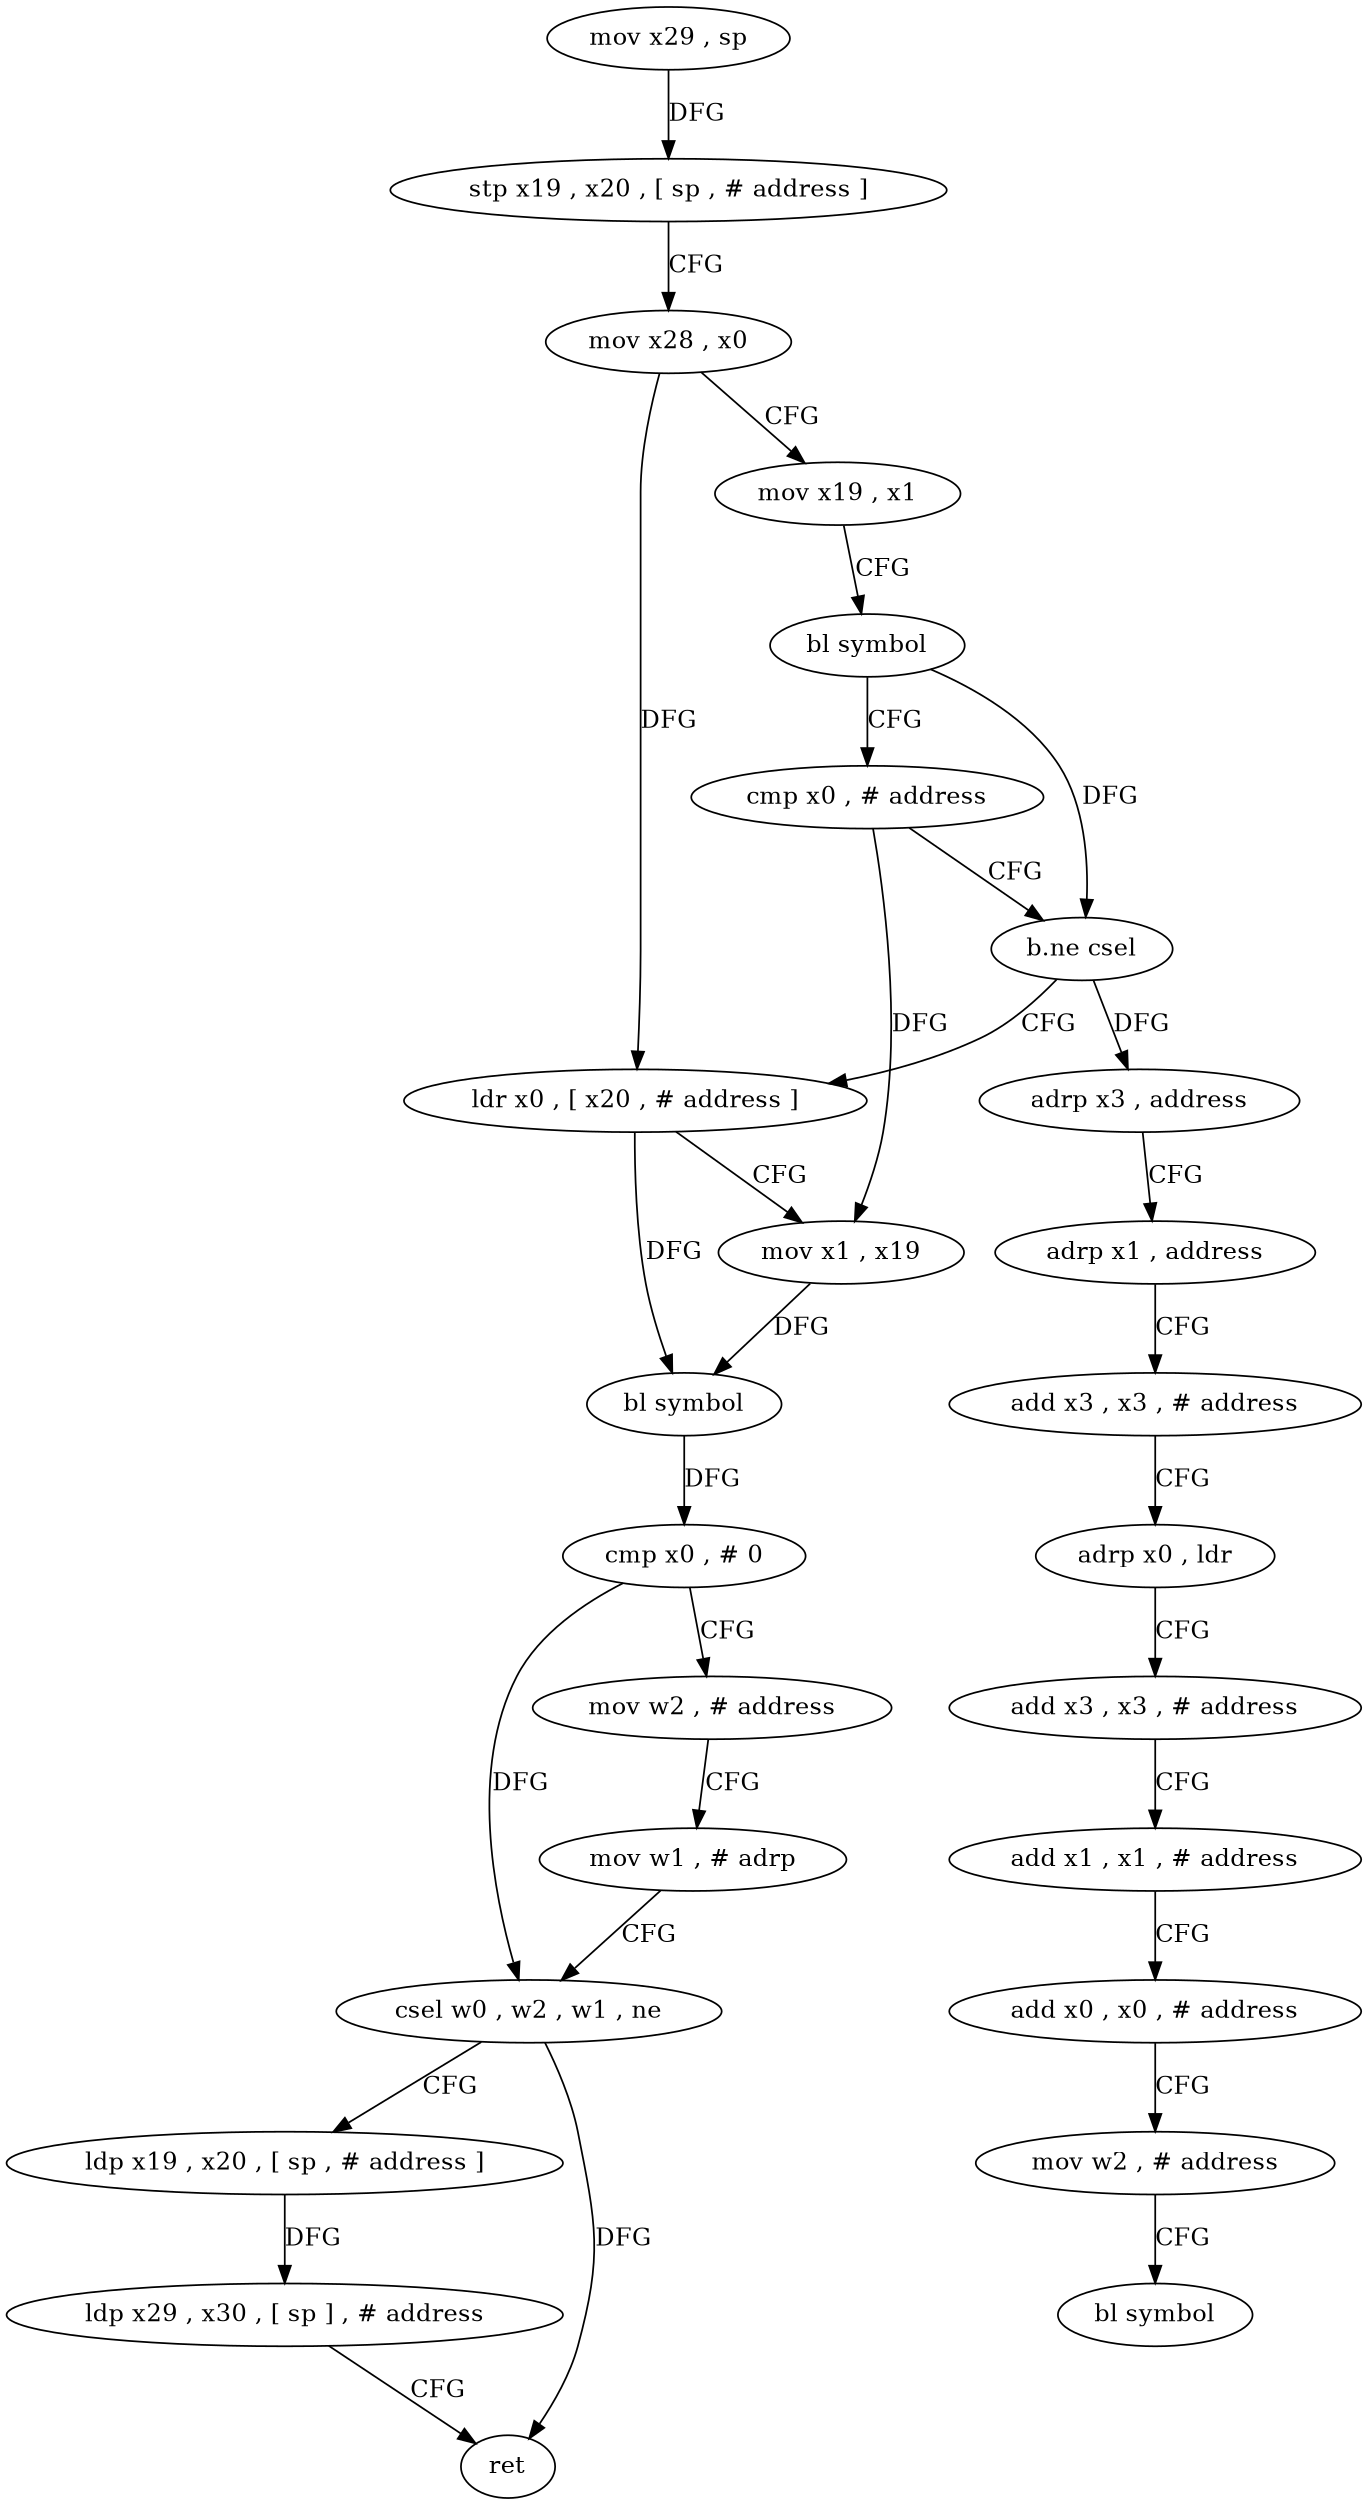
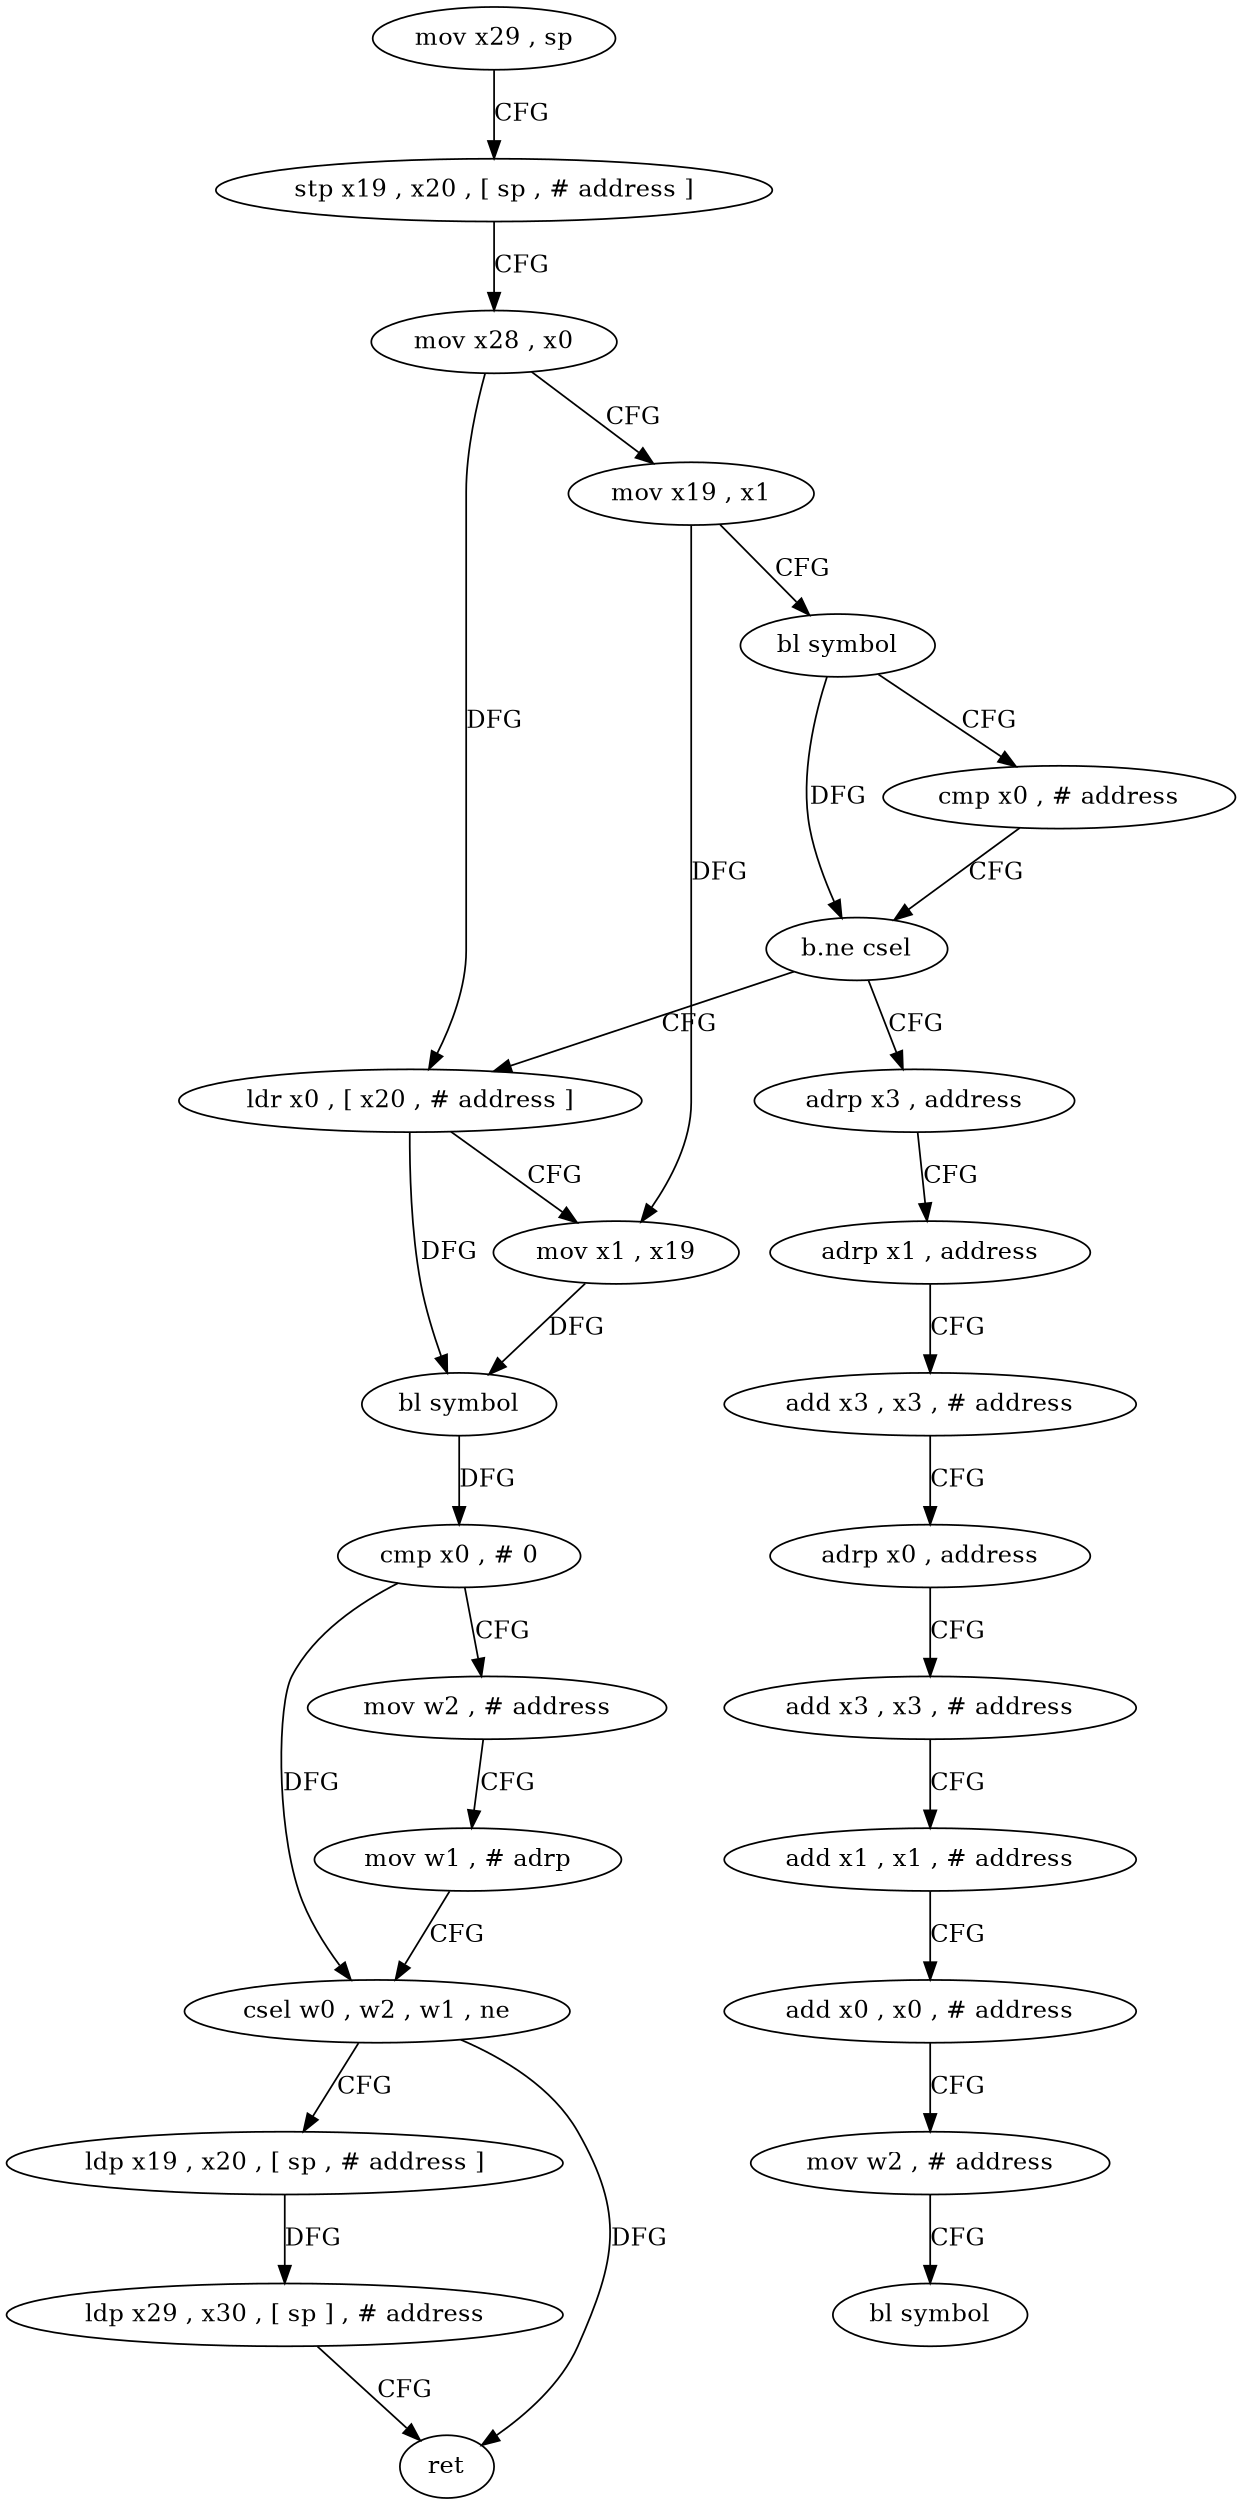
edge "mov x29 , sp" -> "stp x19 , x20 , [ sp , # address ]": label "DFG" -> "CFG"
edge "cmp x0 , # address" -> "mov x1 , x19": now "mov x19 , x1" -> "mov x1 , x19"
edge "b.ne csel" -> "adrp x3 , address": label "DFG" -> "CFG"
node "adrp x0 , ldr": label "adrp x0 , ldr" -> "adrp x0 , address"
